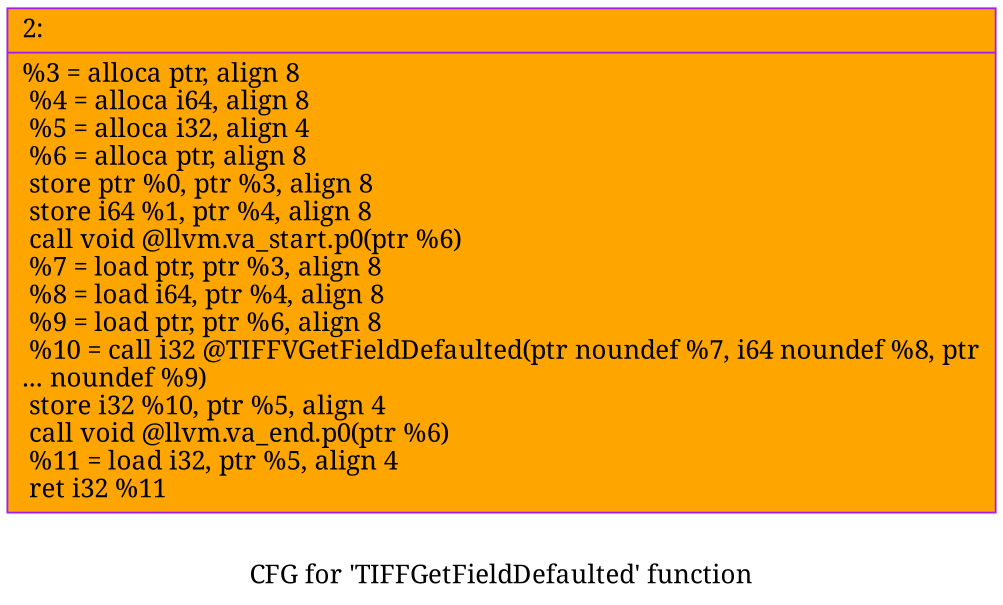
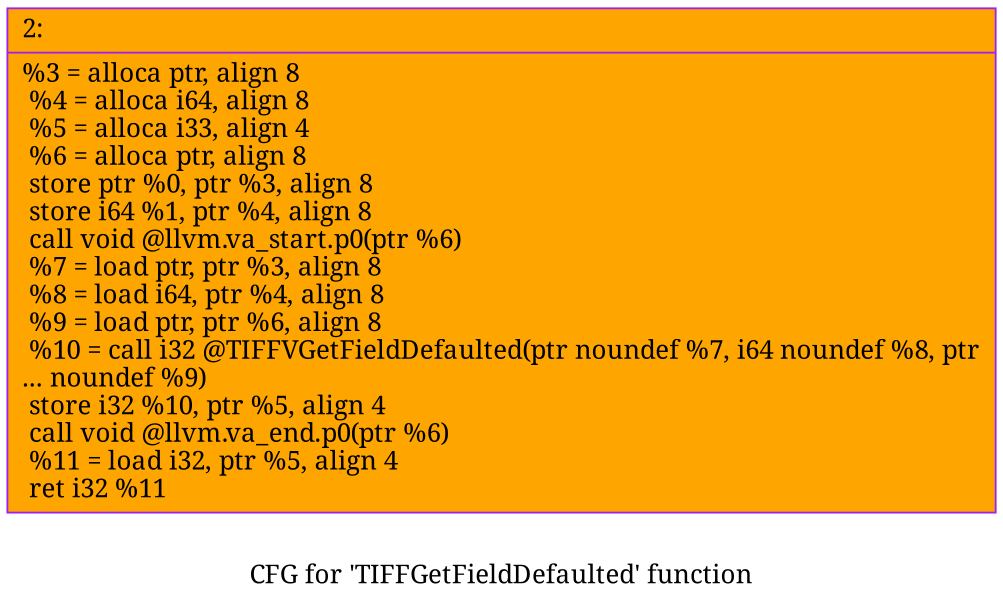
node "2:": text "%5 = alloca i32, align 4" -> "%5 = alloca i33, align 4"
